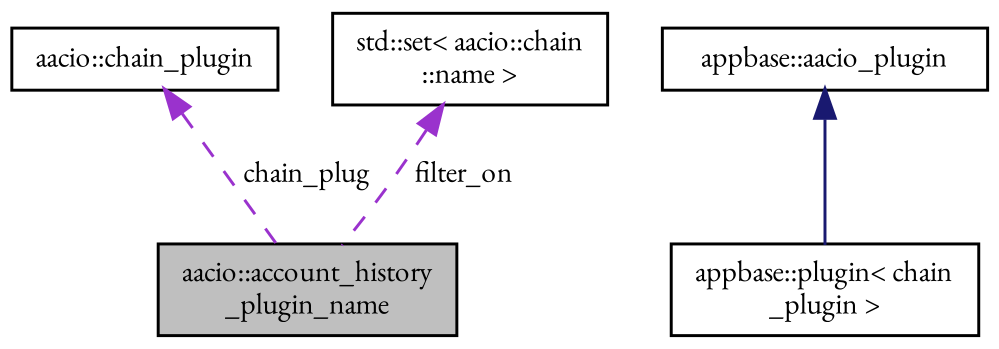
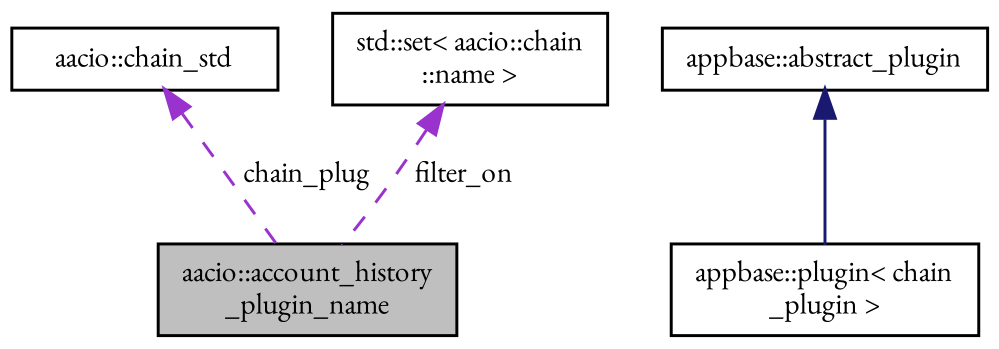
node "aacio::chain_plugin": label "aacio::chain_plugin" -> "aacio::chain_std"
node "appbase::aacio_plugin": label "appbase::aacio_plugin" -> "appbase::abstract_plugin"
